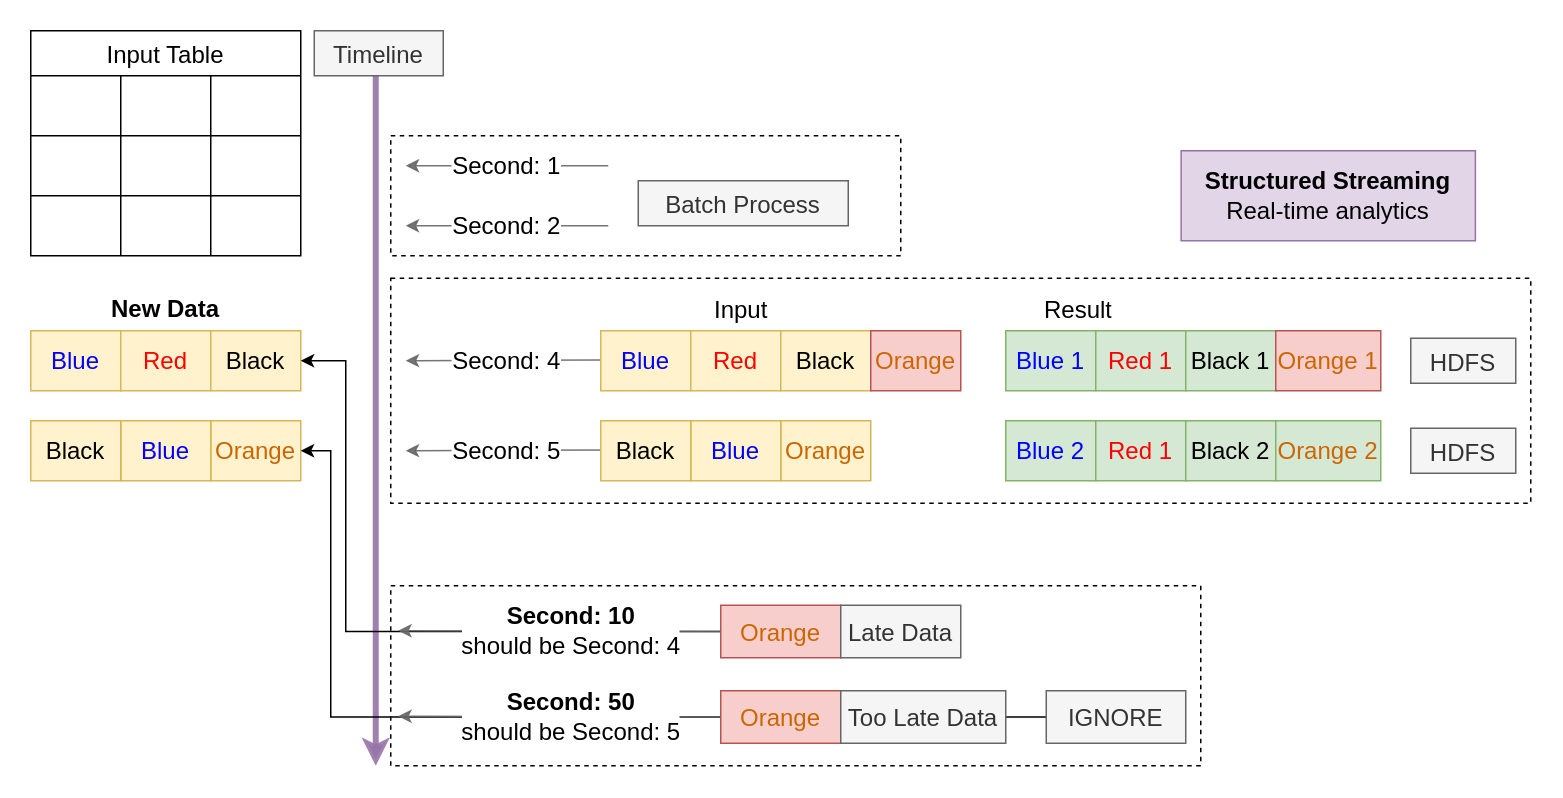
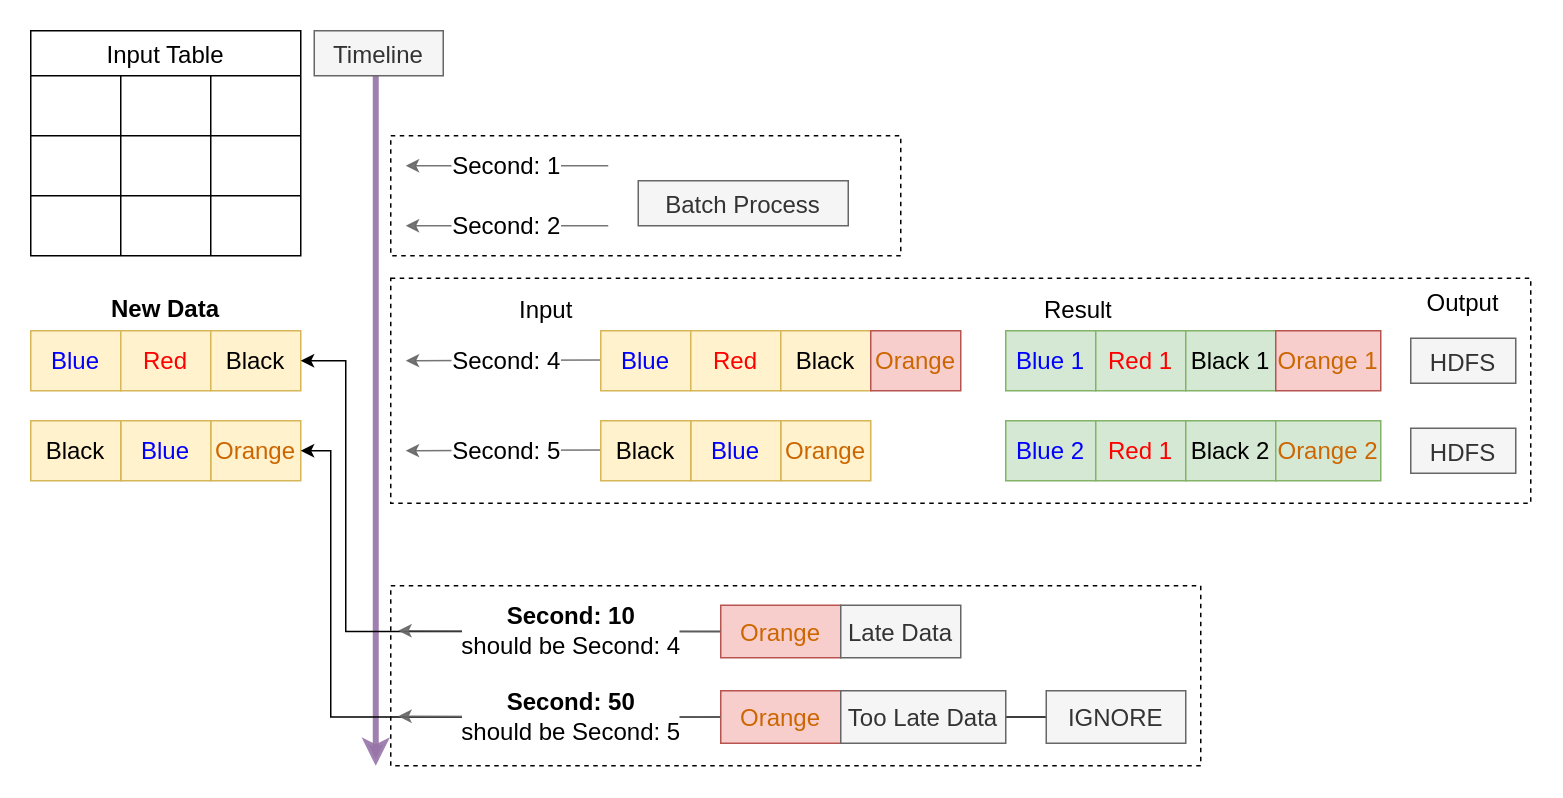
node "Structured Streaming Real-time analytics": removed
node "Output": added
node "Input": moved (743, 308) -> (548, 308)
